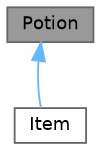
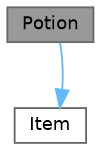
edge "Item" -> "Potion": reversed
